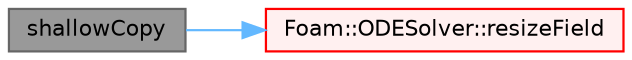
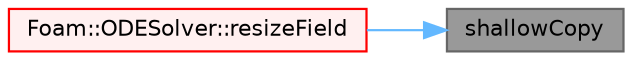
edge "shallowCopy" -> "Foam::ODESolver::resizeField": reversed
